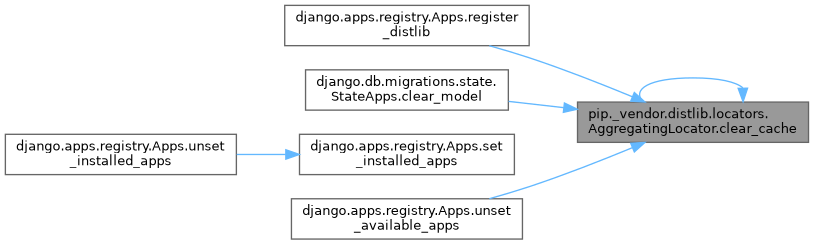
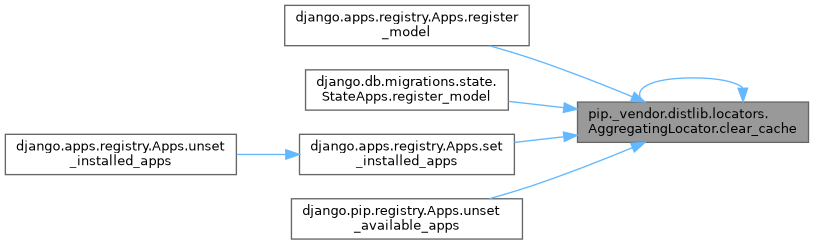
node "django.apps.registry.Apps.register _distlib": label "django.apps.registry.Apps.register _distlib" -> "django.apps.registry.Apps.register _model"
node "django.db.migrations.state. StateApps.clear_model": label "django.db.migrations.state. StateApps.clear_model" -> "django.db.migrations.state. StateApps.register_model"
edge "django.apps.registry.Apps.set _installed_apps" -> "pip._vendor.distlib.locators. AggregatingLocator.clear_cache": added
node "django.apps.registry.Apps.unset _available_apps": label "django.apps.registry.Apps.unset _available_apps" -> "django.pip.registry.Apps.unset _available_apps"
